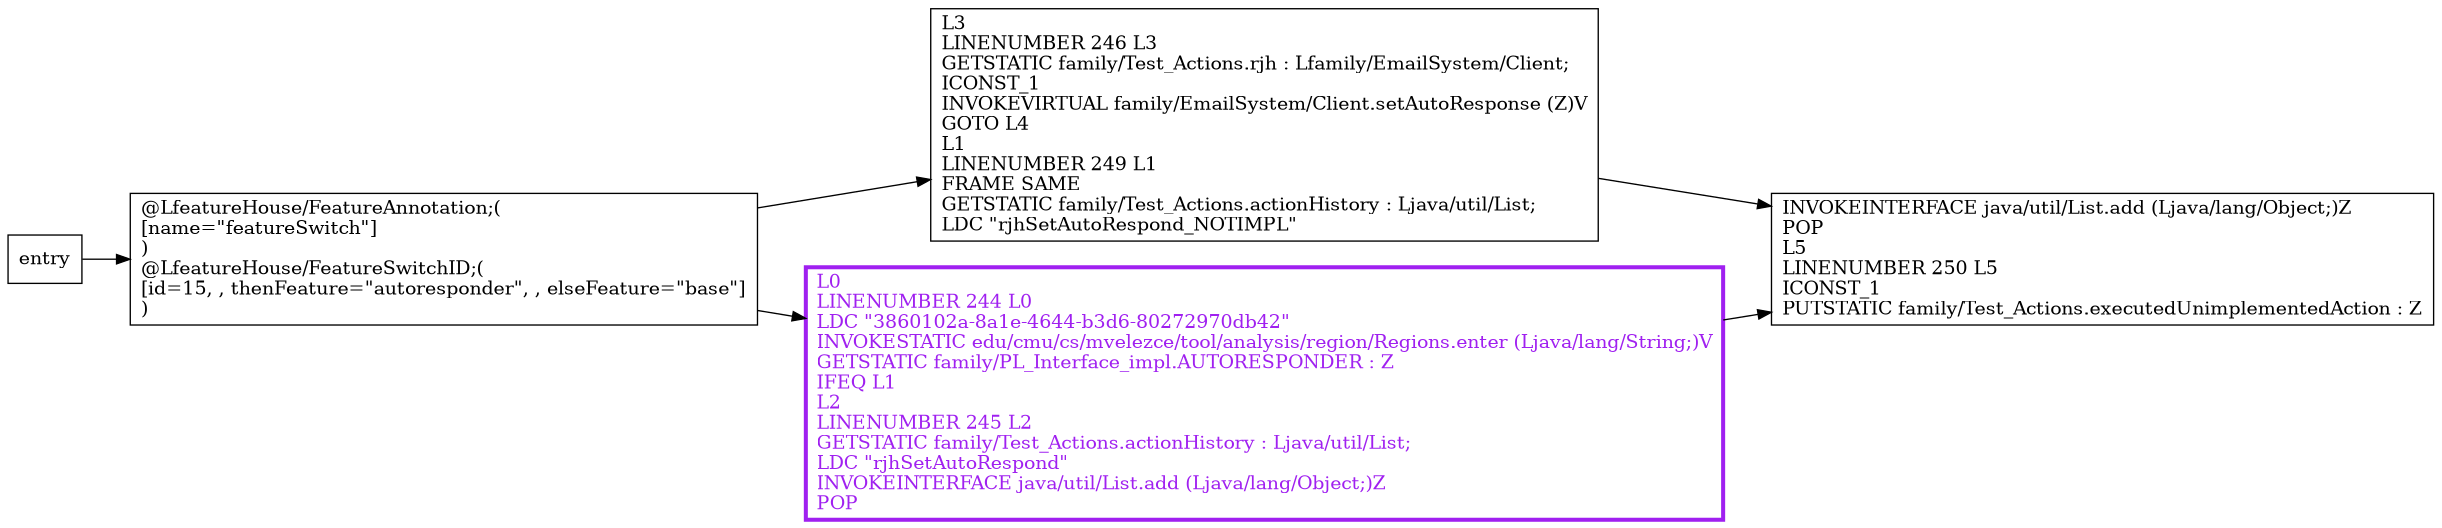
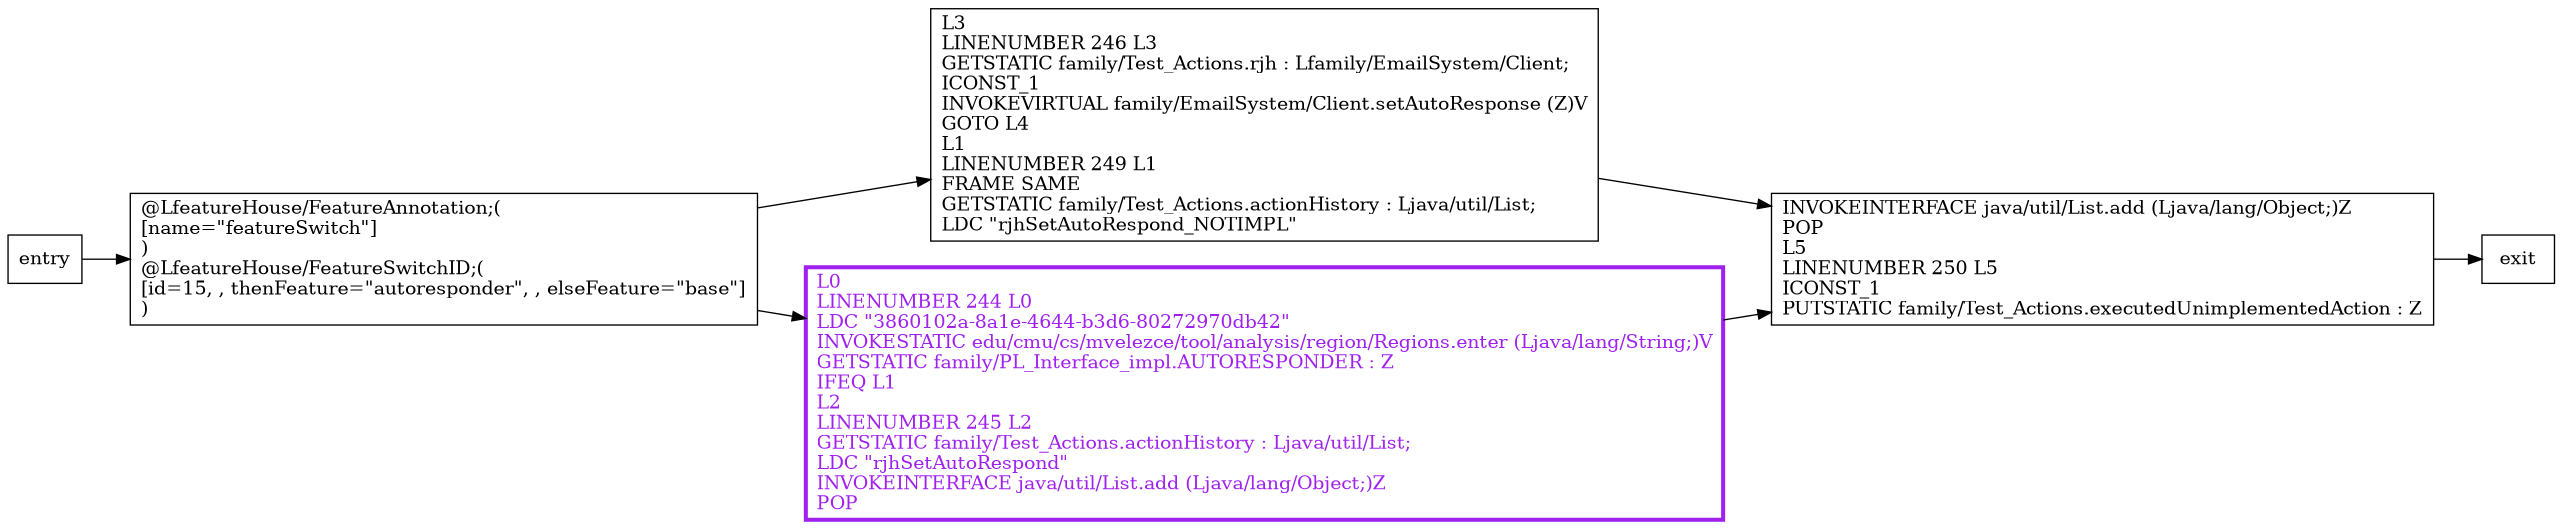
node "exit": added
